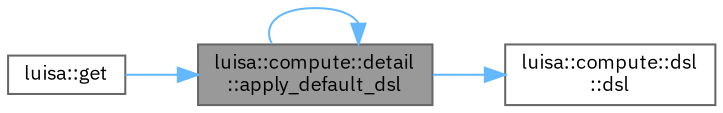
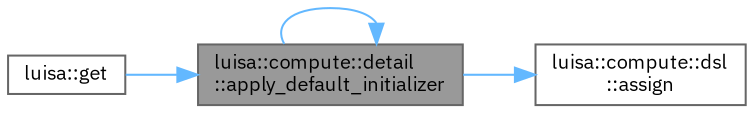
node "luisa::compute::detail ::apply_default_dsl": label "luisa::compute::detail ::apply_default_dsl" -> "luisa::compute::detail ::apply_default_initializer"
node "luisa::compute::dsl ::dsl": label "luisa::compute::dsl ::dsl" -> "luisa::compute::dsl ::assign"
